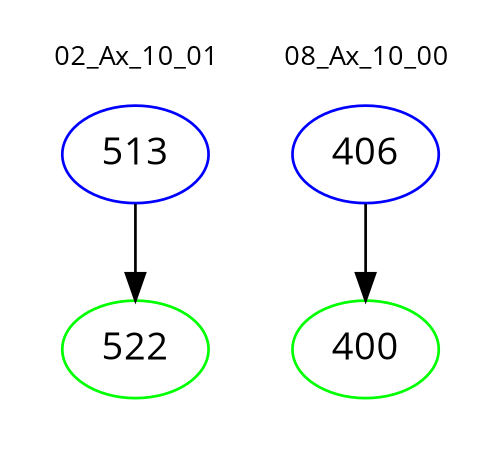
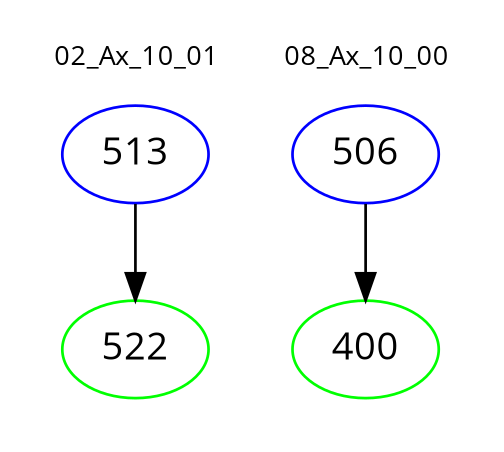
node "406": label "406" -> "506"
